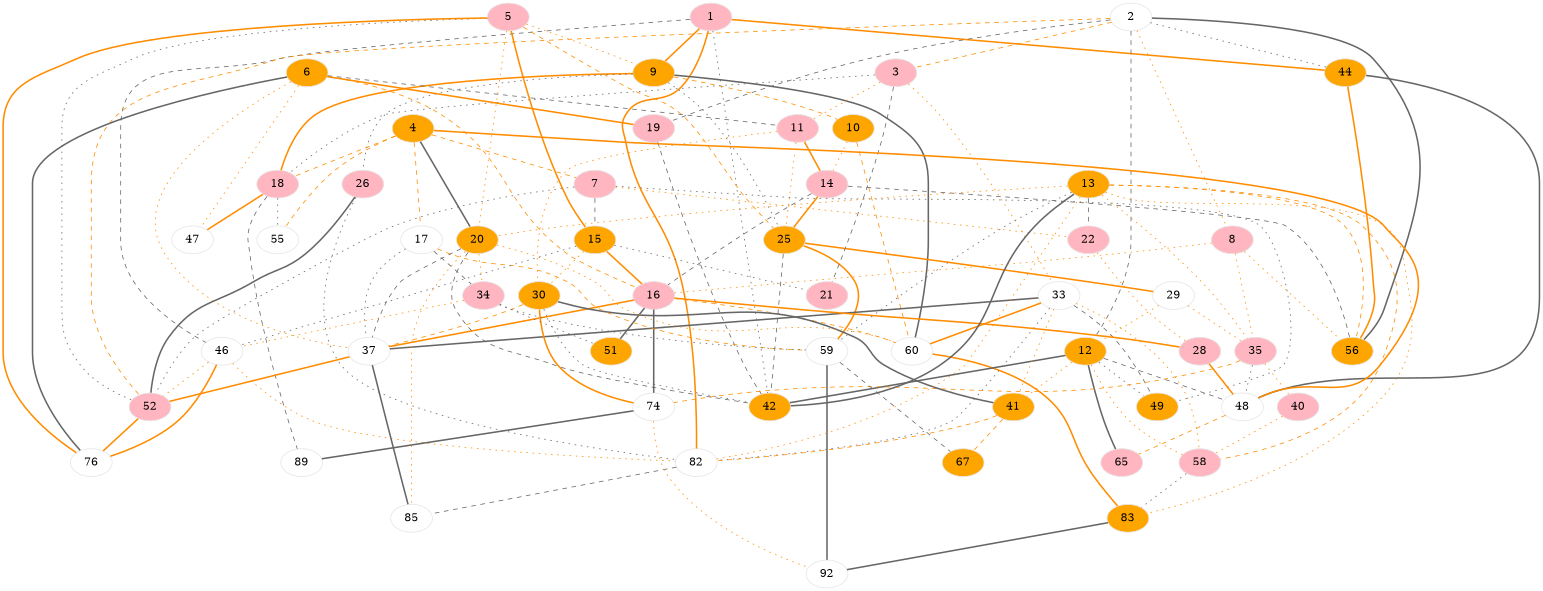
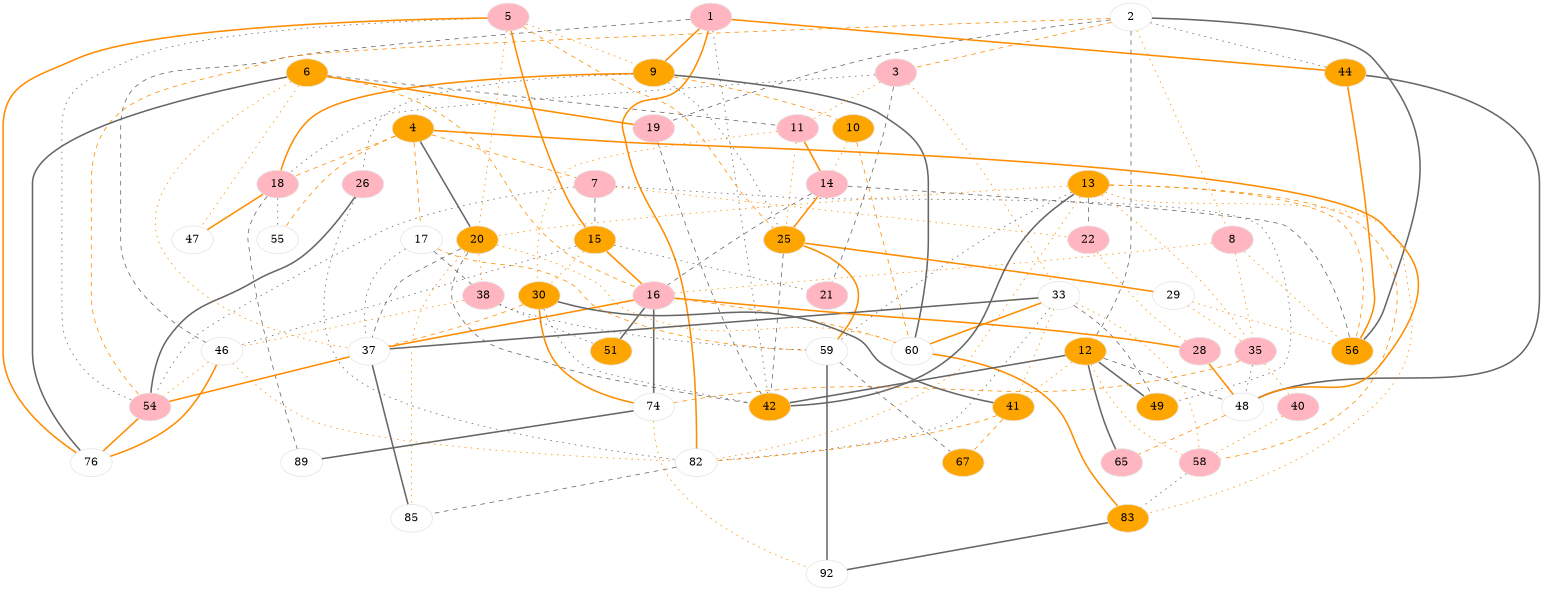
node "34": label "34" -> "38"
edge "29" -- "12": now "29" -- "56"
edge "12" -- "49": style dotted -> bold
node "52": label "52" -> "54"
